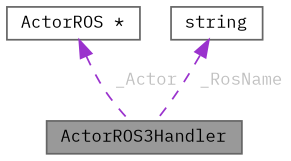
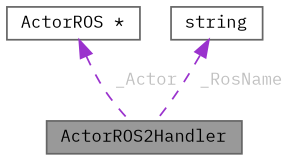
node "ActorROS3Handler": label "ActorROS3Handler" -> "ActorROS2Handler"
